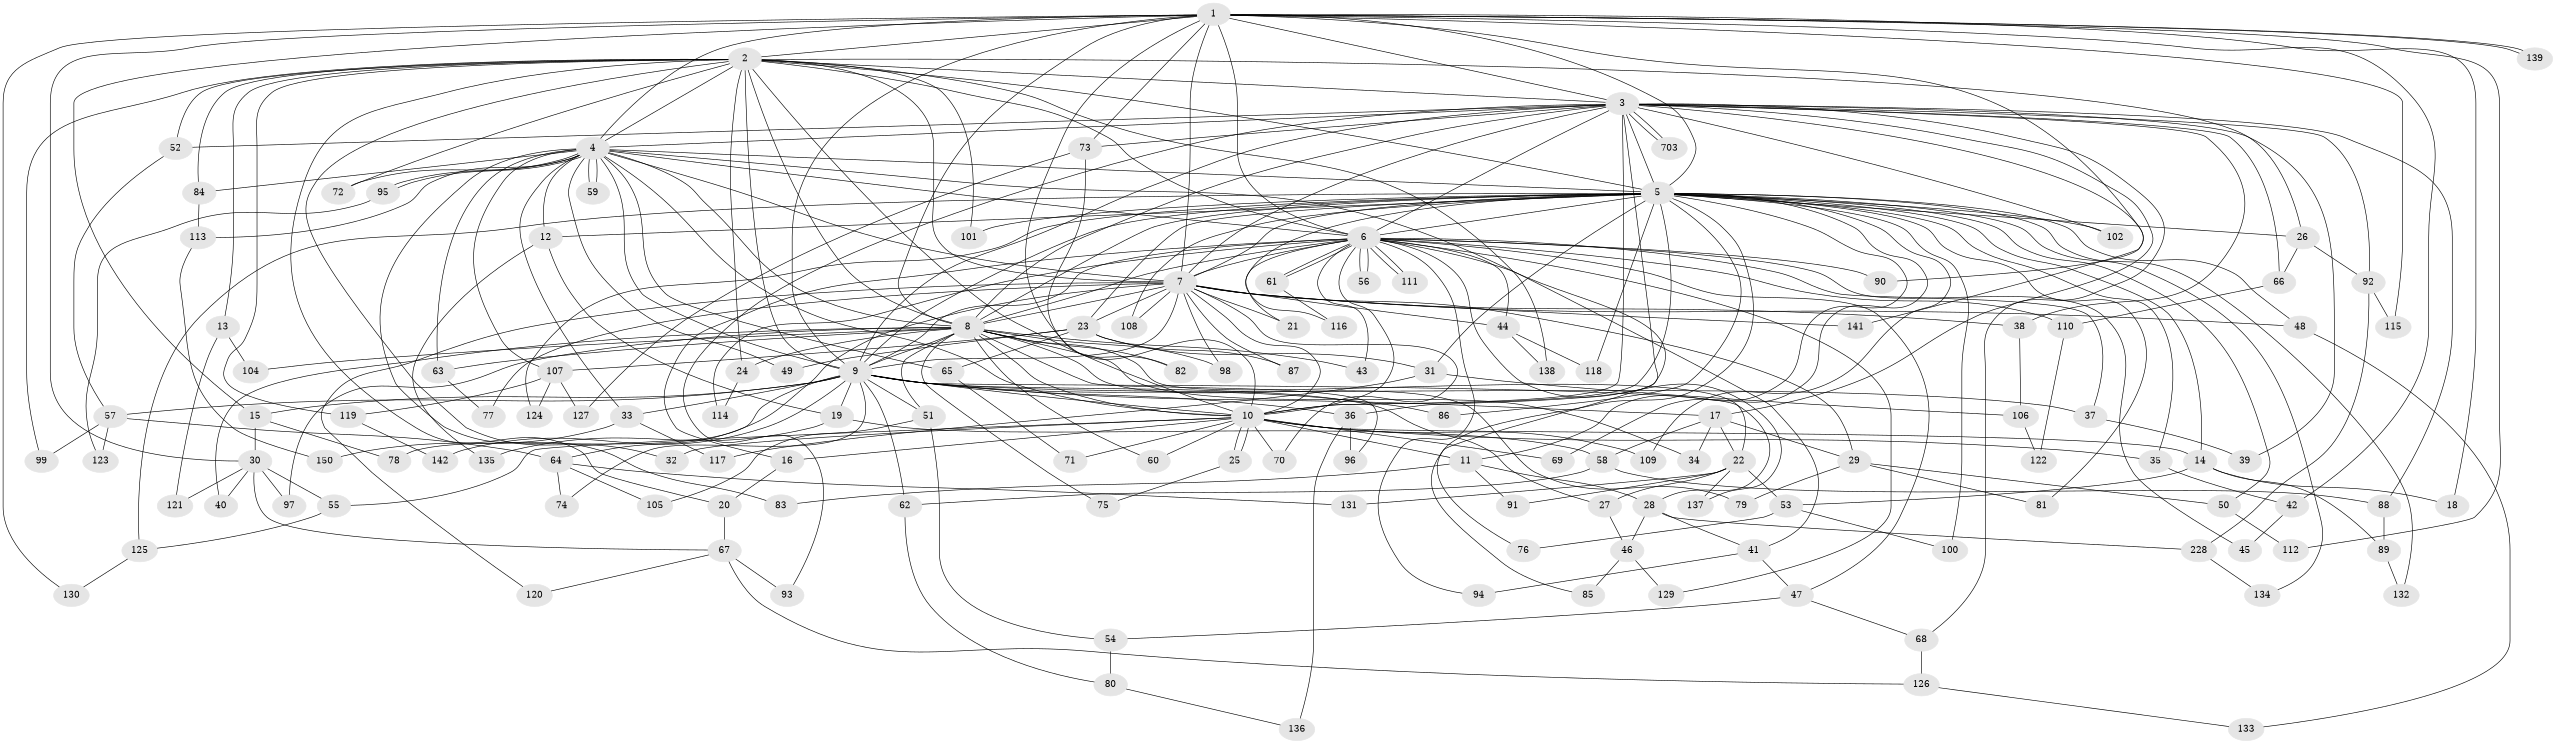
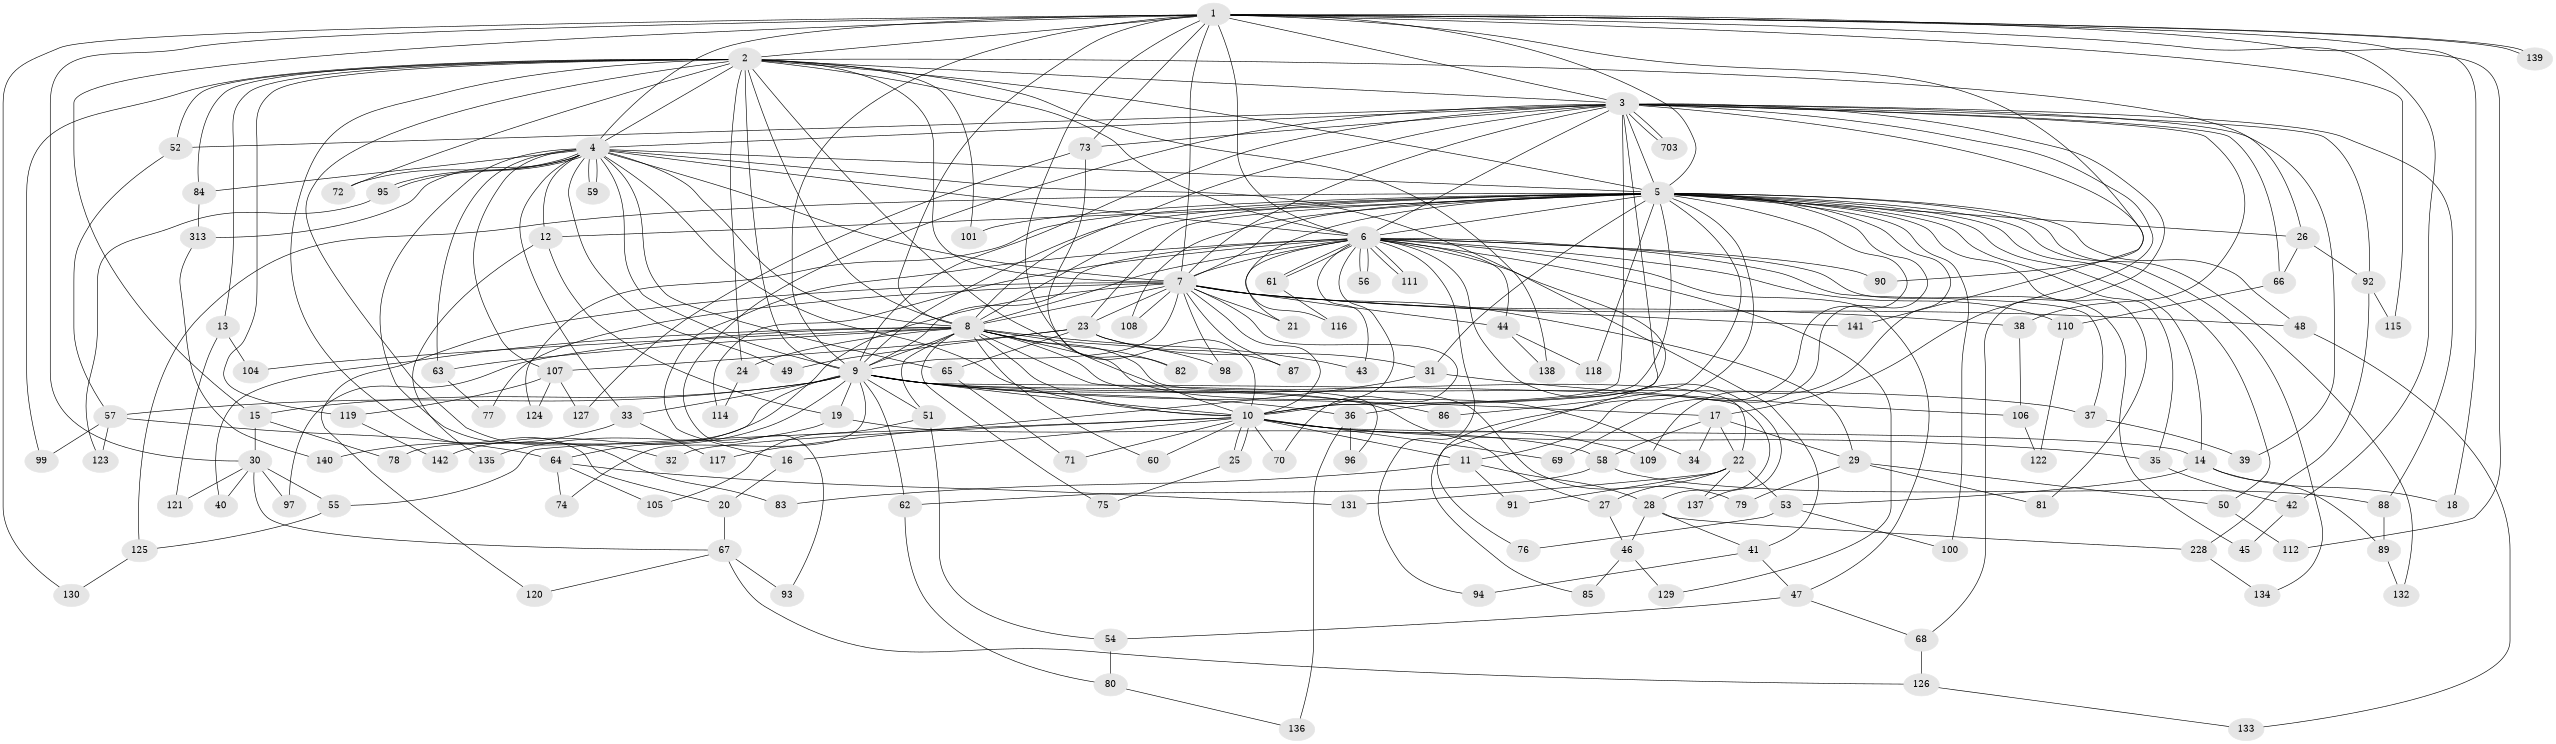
node "113": label "113" -> "313"
node "102": removed
node "150": label "150" -> "140"
